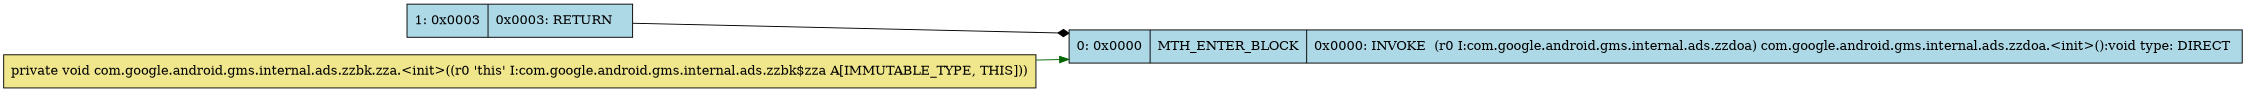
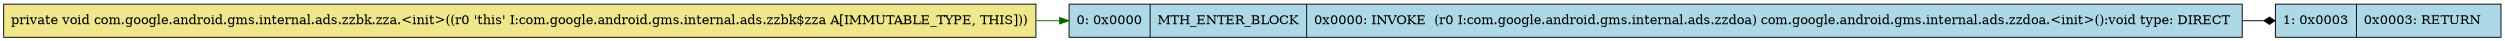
edge "1: 0x0003" -> "0: 0x0000": reversed
